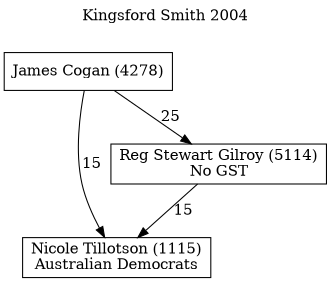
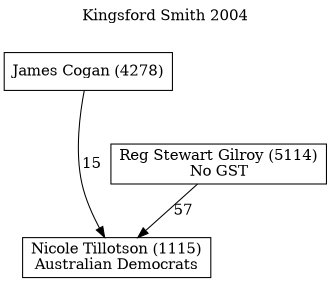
edge "James Cogan (4278)" -> "Reg Stewart Gilroy (5114) No GST": removed, label "25"
edge "Reg Stewart Gilroy (5114) No GST" -> "Nicole Tillotson (1115) Australian Democrats": label "15" -> "57"
